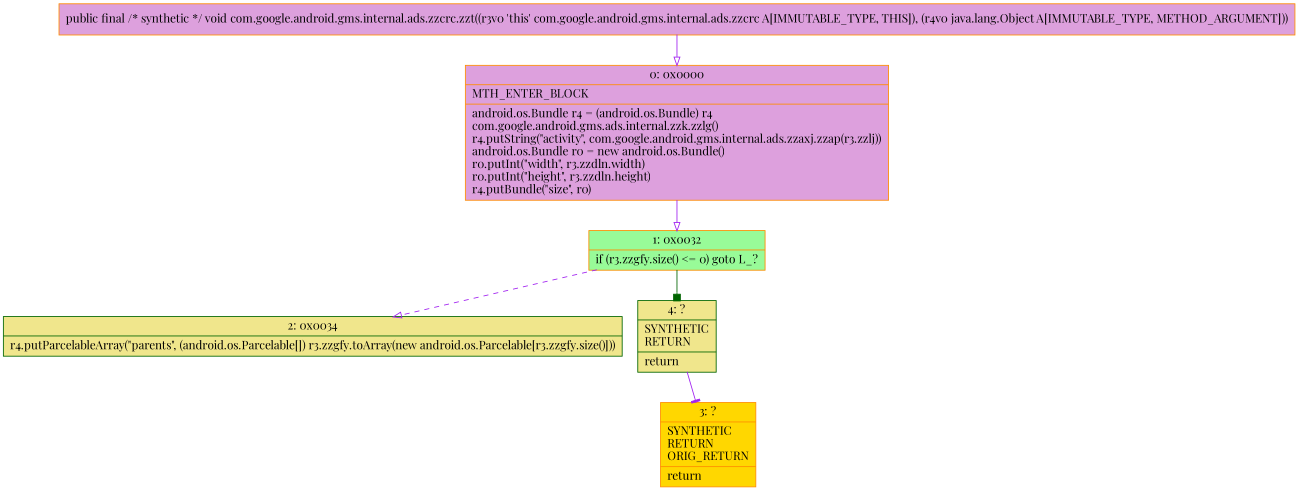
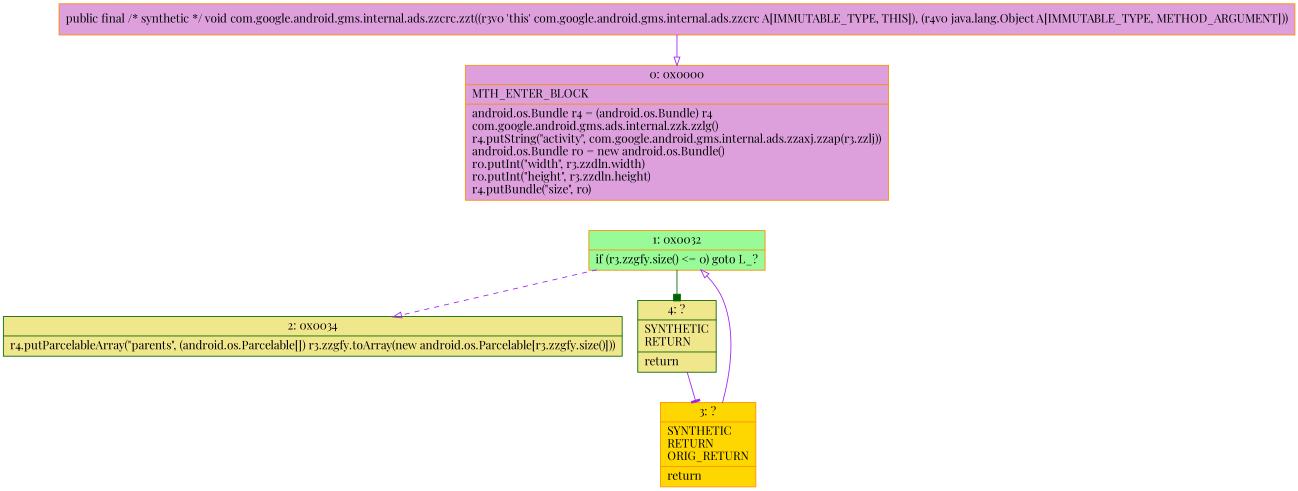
edge "0: 0x0000" -> "1: 0x0032": now "3: ?" -> "1: 0x0032"
